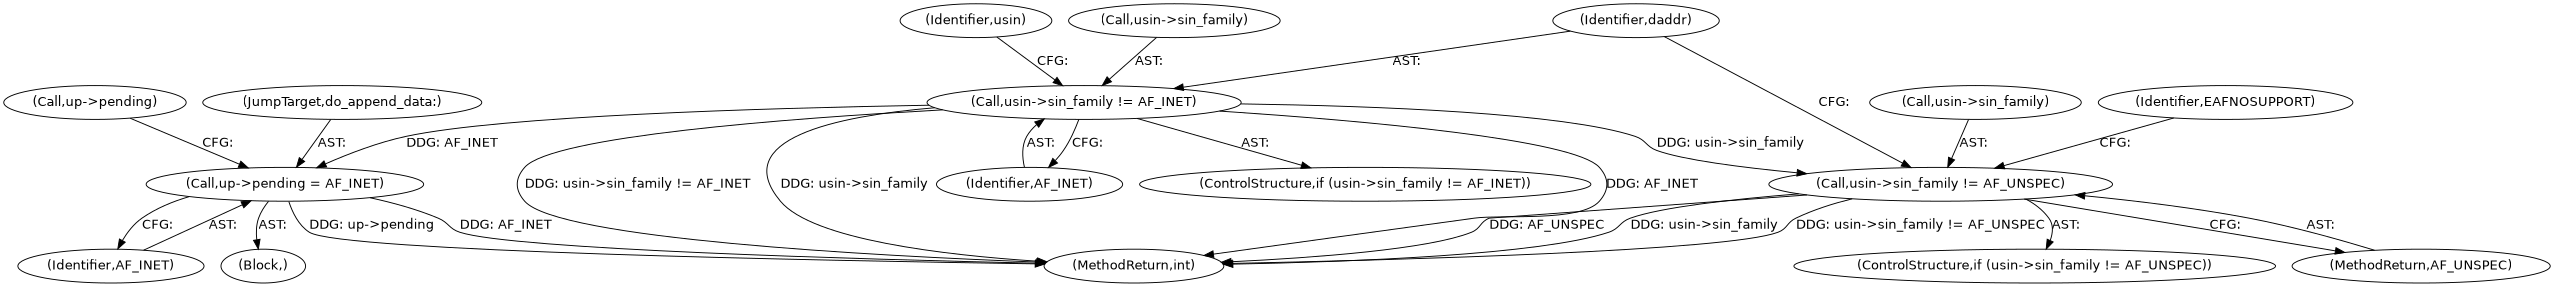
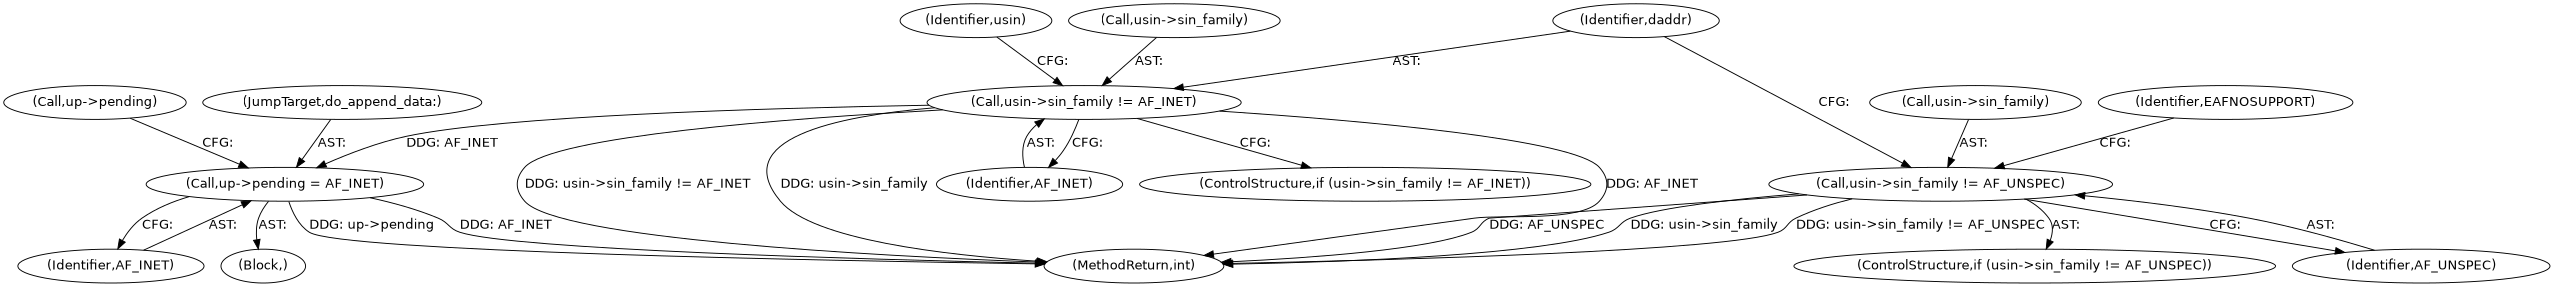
edge "(Call,usin->sin_family != AF_INET)" -> "(Call,usin->sin_family != AF_UNSPEC)": removed, label "DDG: usin->sin_family"
edge "(Call,usin->sin_family != AF_INET)" -> "(ControlStructure,if (usin->sin_family != AF_INET))": label "AST: " -> "CFG: "
node "(MethodReturn,AF_UNSPEC)": label "(MethodReturn,AF_UNSPEC)" -> "(Identifier,AF_UNSPEC)"
